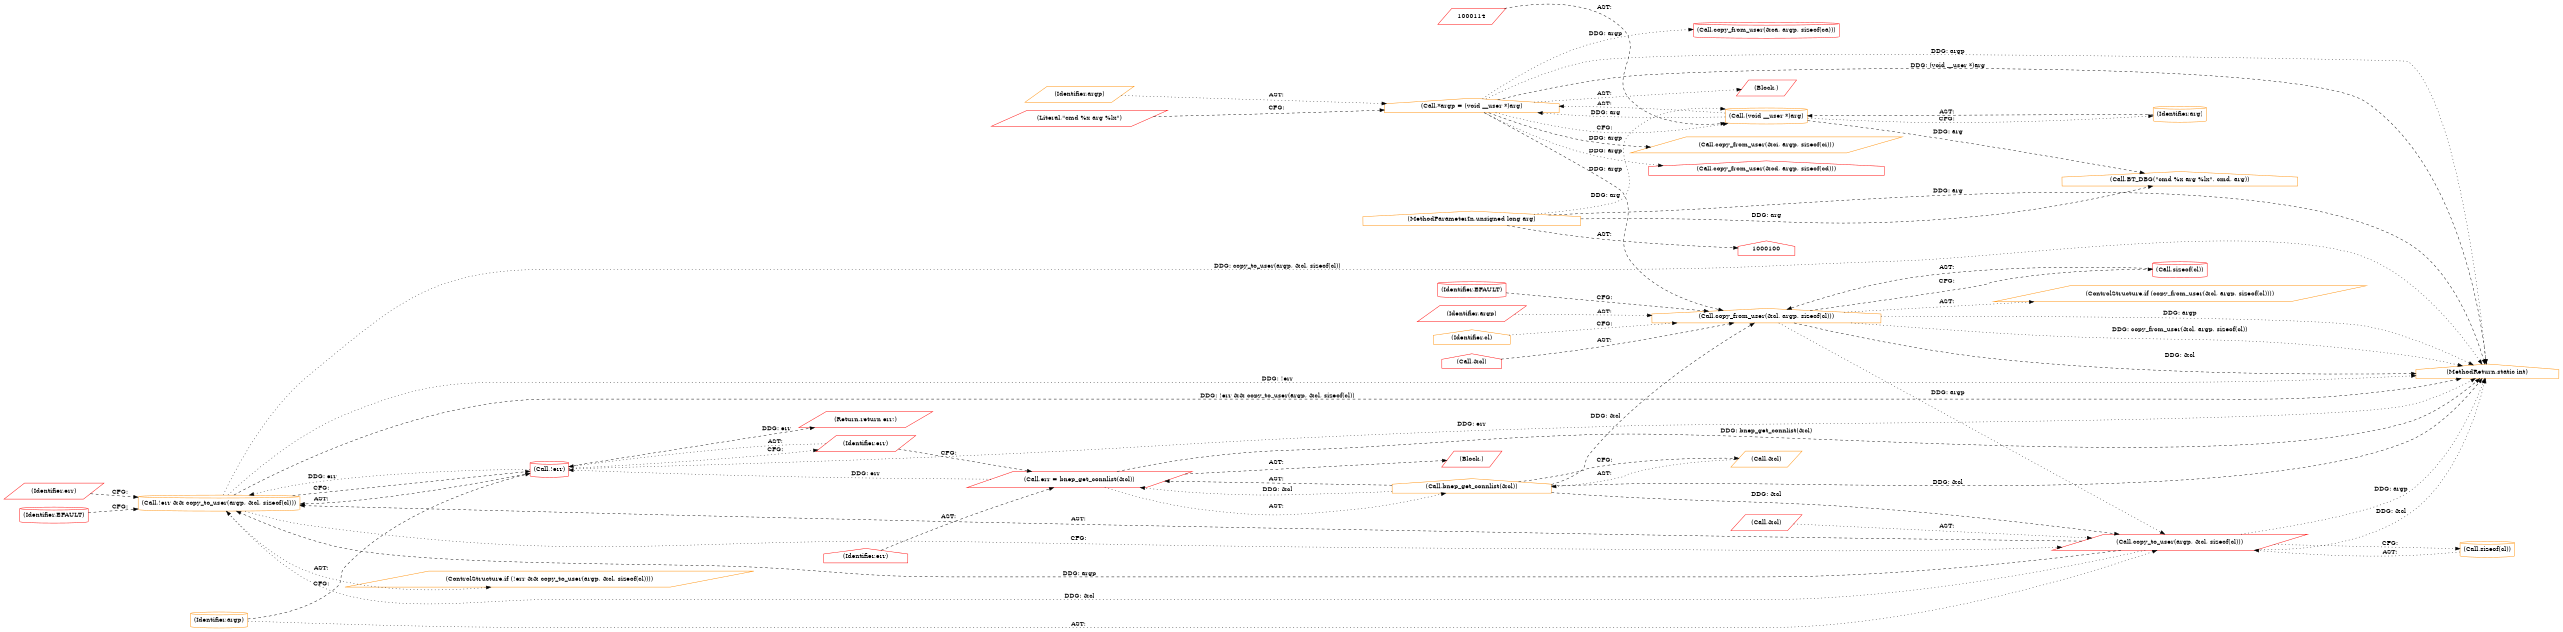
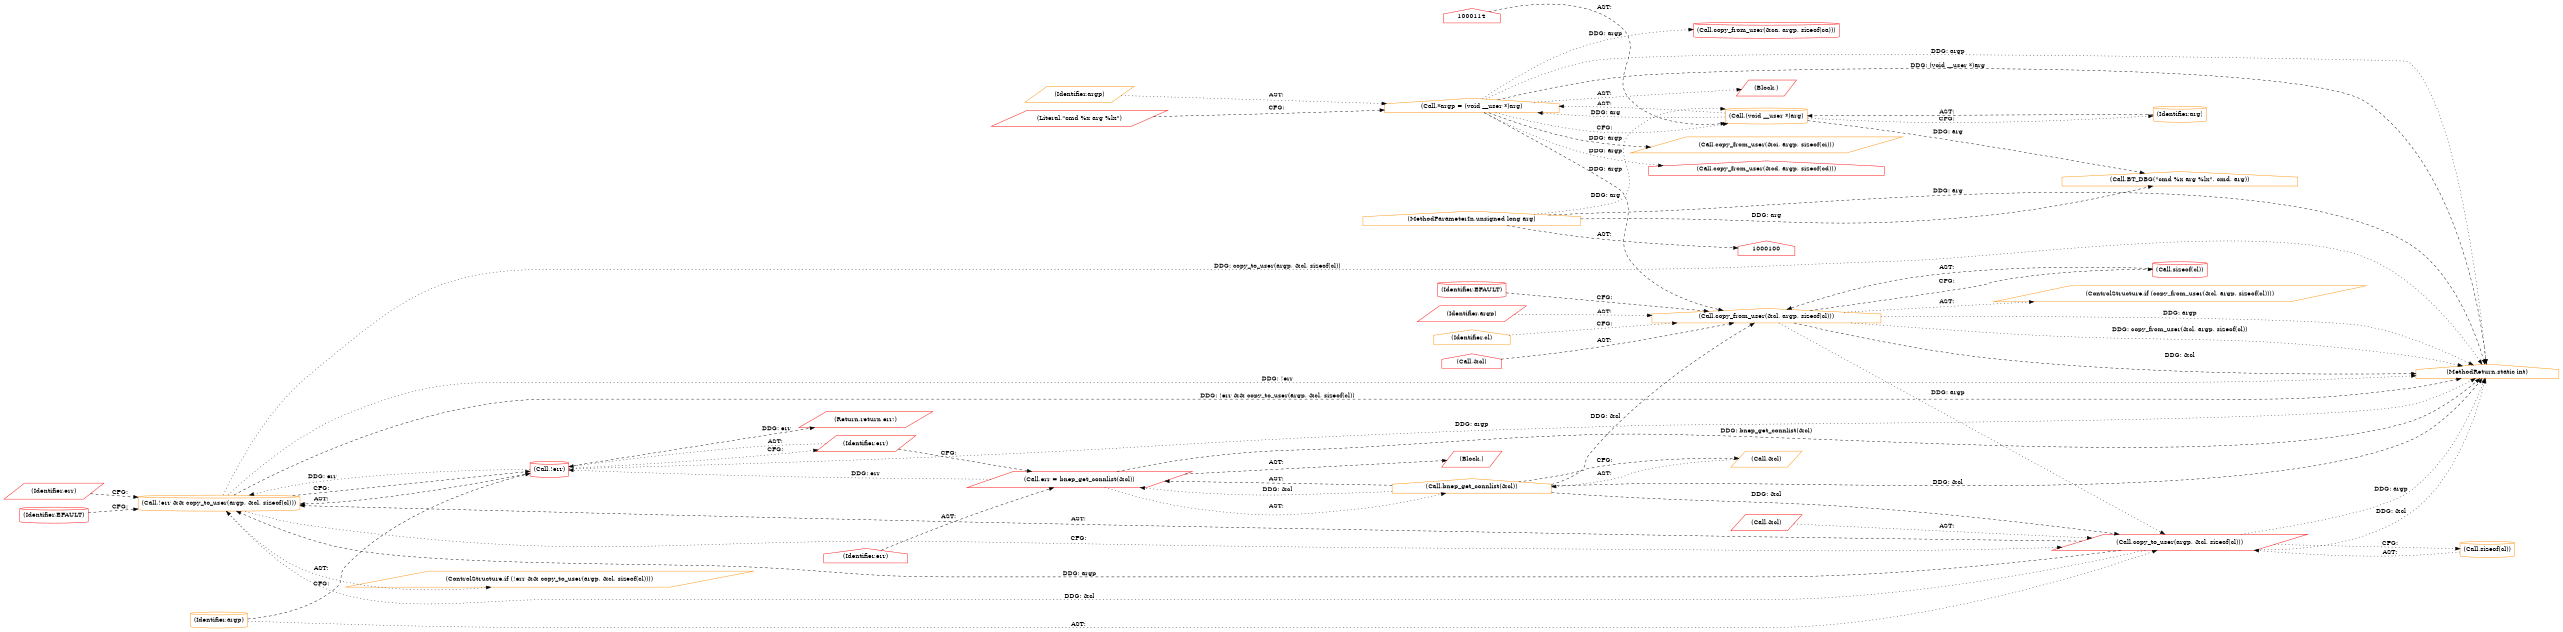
node "1000114": shape parallelogram -> house
edge "(Call,!err)" -> "(MethodReturn,static int)": label "DDG: err" -> "DDG: argp"
